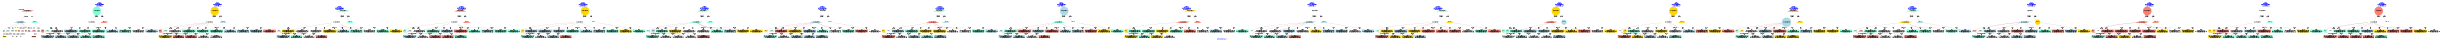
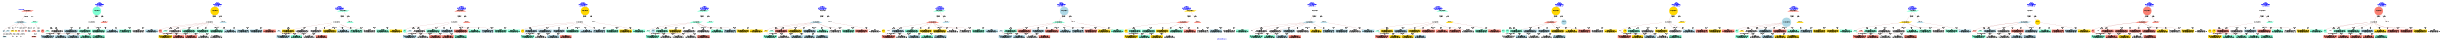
node "dimensions": fillcolor aquamarine -> gold
node "nationality": fillcolor gold -> lightblue
